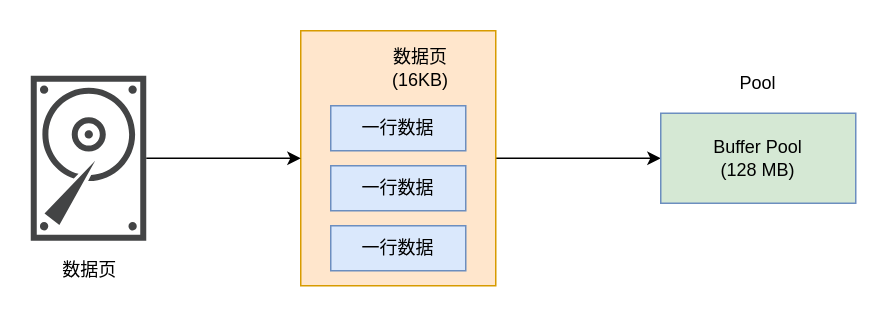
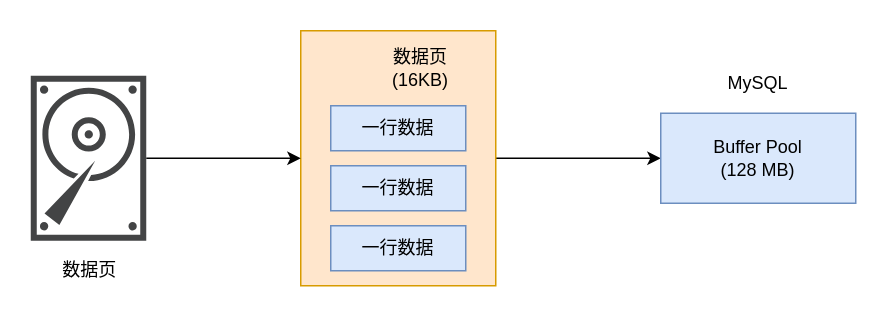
node "Pool": label "Pool" -> "MySQL"
node "Buffer Pool (128 MB)": fillcolor #d5e8d4 -> #dae8fc
